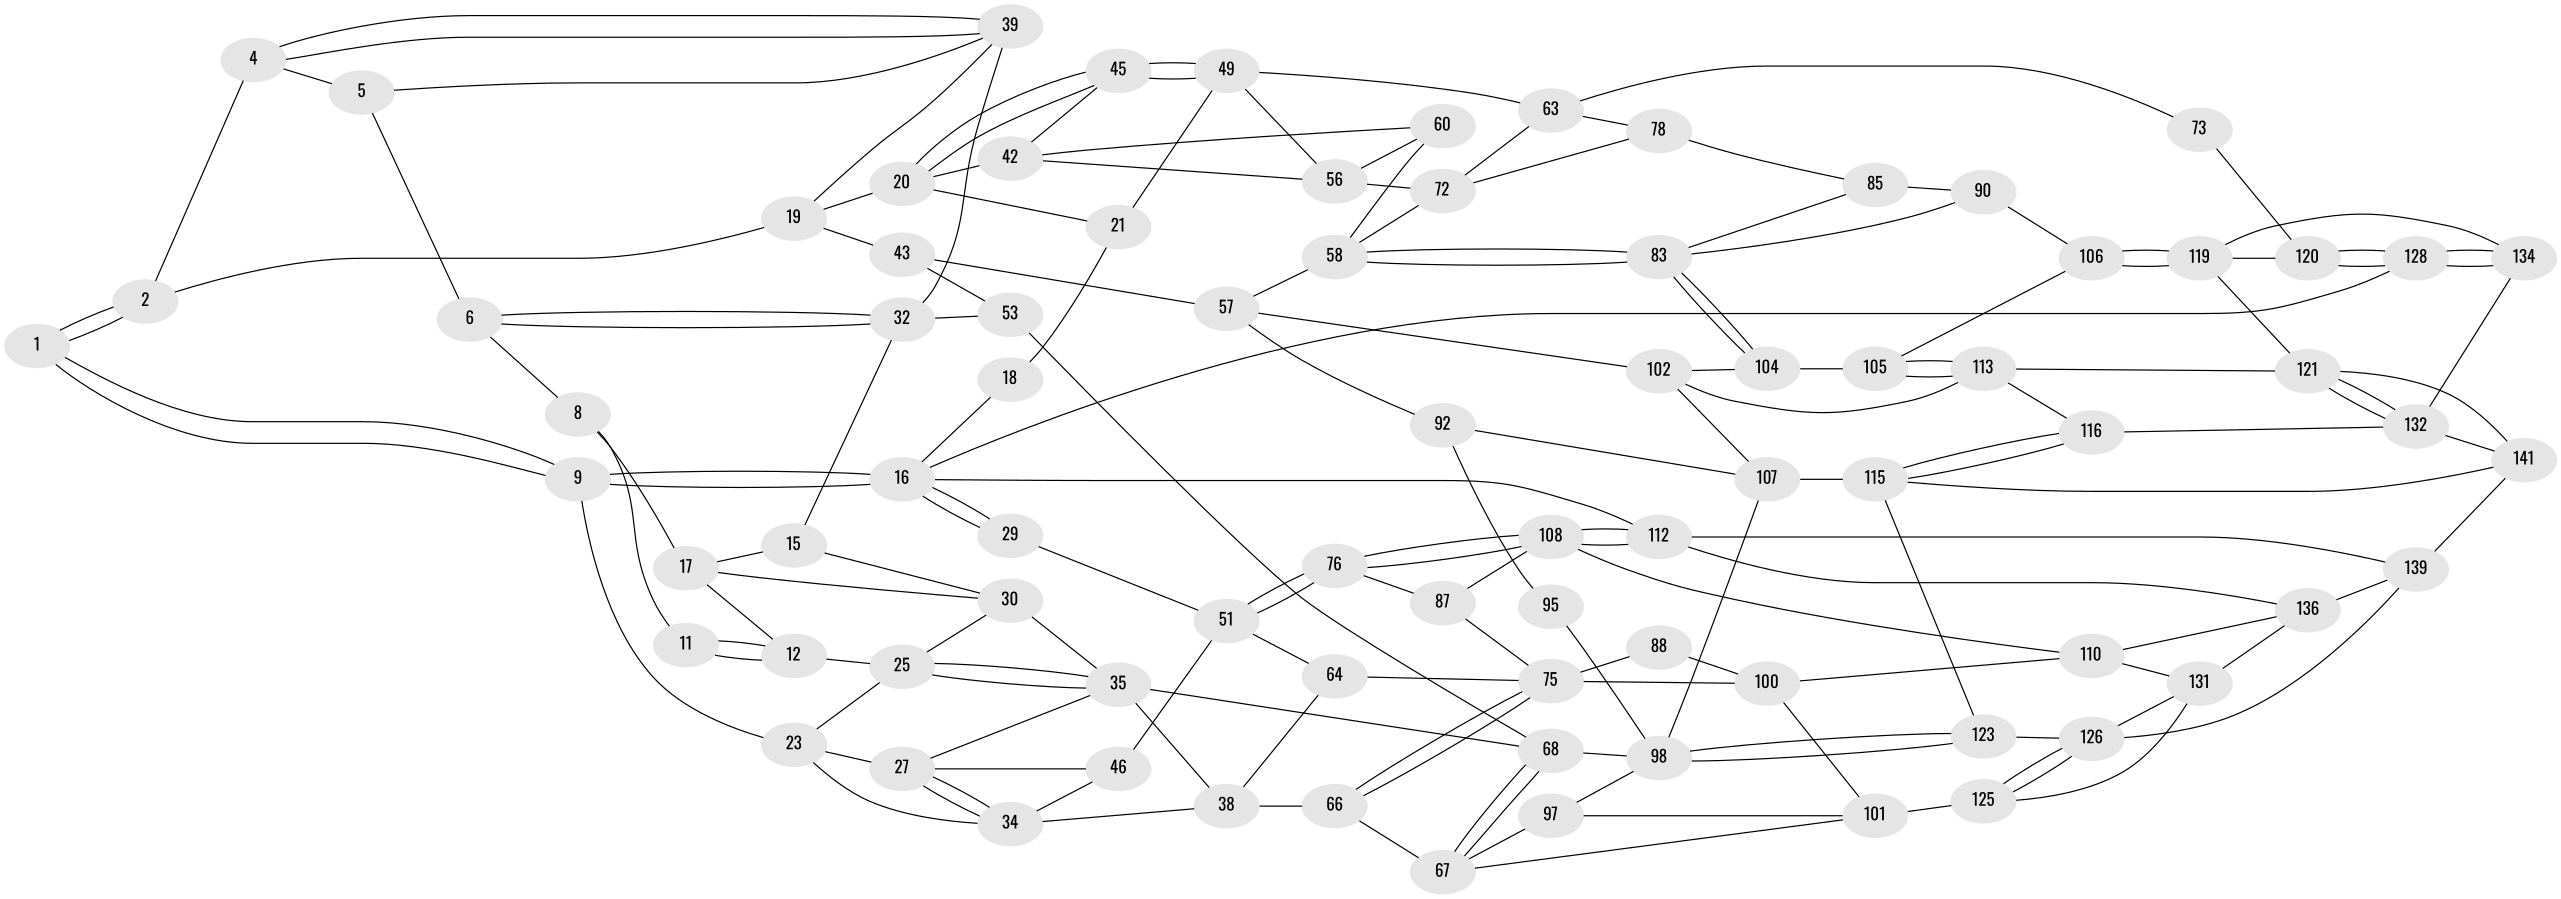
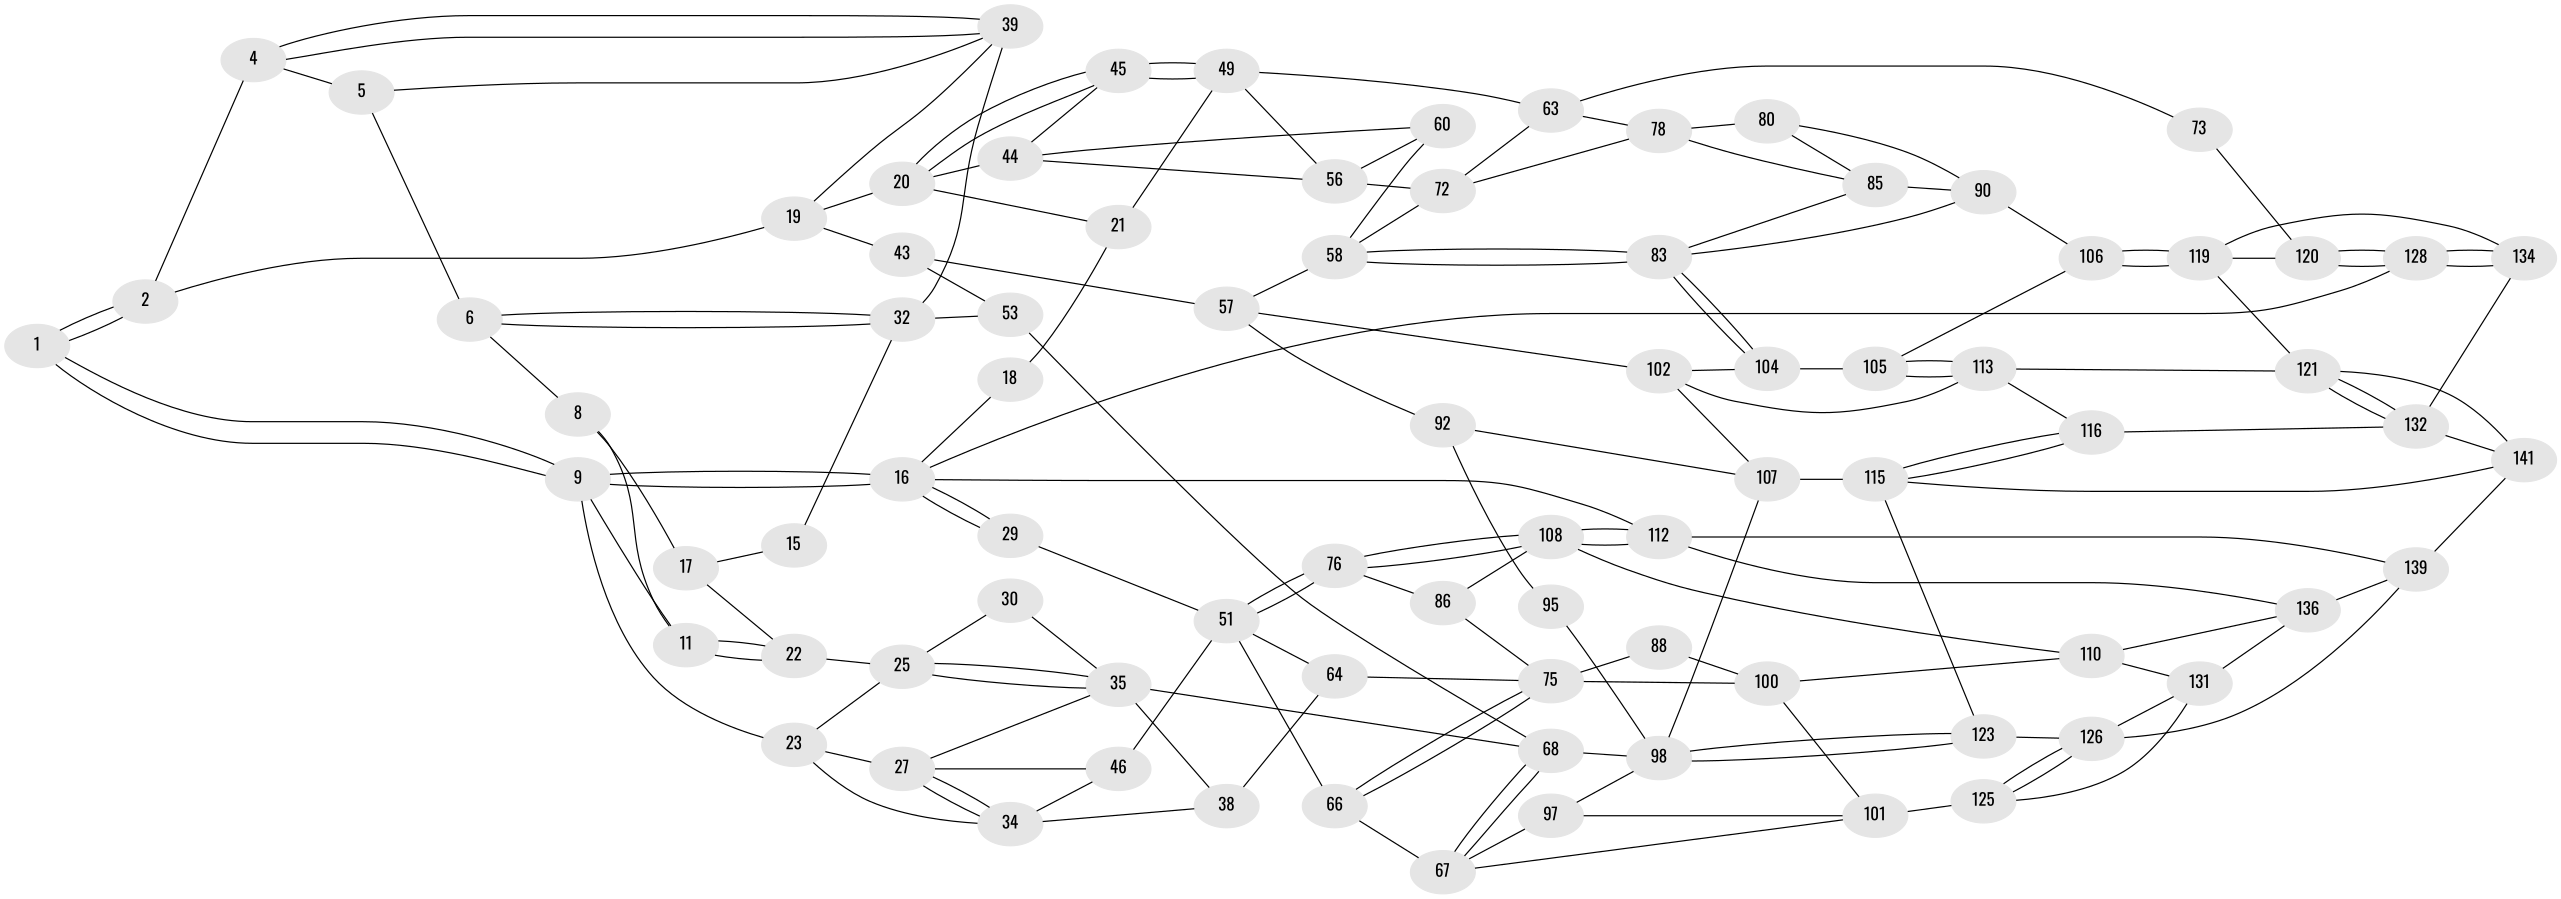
node "80": added
node "42": label "42" -> "44"
edge "9" -- "11": added
edge "15" -- "30": removed
edge "17" -- "30": removed
node "87": label "87" -> "86"
node "12": label "12" -> "22"
edge "38" -- "66": now "51" -- "66"
